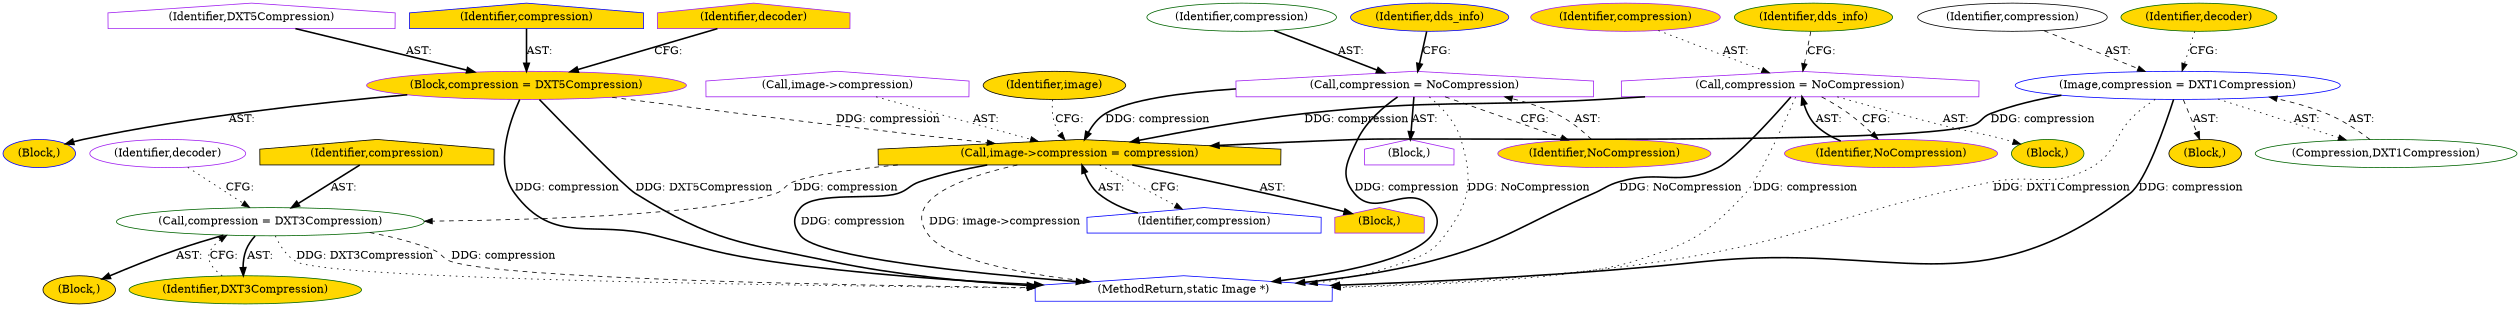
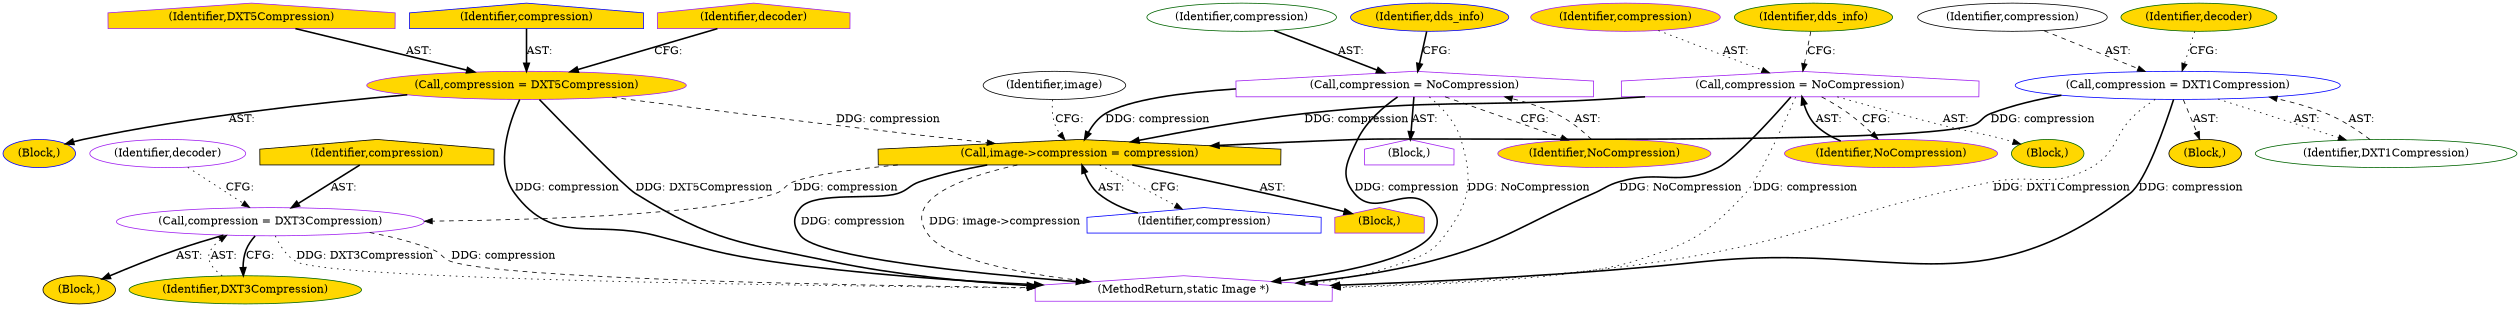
node "(Identifier,DXT5Compression)": fillcolor white -> gold
node "(Block,compression = DXT5Compression)": label "(Block,compression = DXT5Compression)" -> "(Call,compression = DXT5Compression)"
node "(Call,image->compression)": removed
node "(Identifier,image)": fillcolor gold -> white
node "(Image,compression = DXT1Compression)": label "(Image,compression = DXT1Compression)" -> "(Call,compression = DXT1Compression)"
node "(Compression,DXT1Compression)": label "(Compression,DXT1Compression)" -> "(Identifier,DXT1Compression)"
node "(Call,compression = DXT3Compression)": color darkgreen -> purple
edge "(Identifier,DXT3Compression)" -> "(Call,compression = DXT3Compression)": label "CFG: " -> "AST: "
edge "(Call,compression = DXT3Compression)" -> "(Identifier,DXT3Compression)": label "AST: " -> "CFG: "
node "(MethodReturn,static Image *)": color blue -> purple
